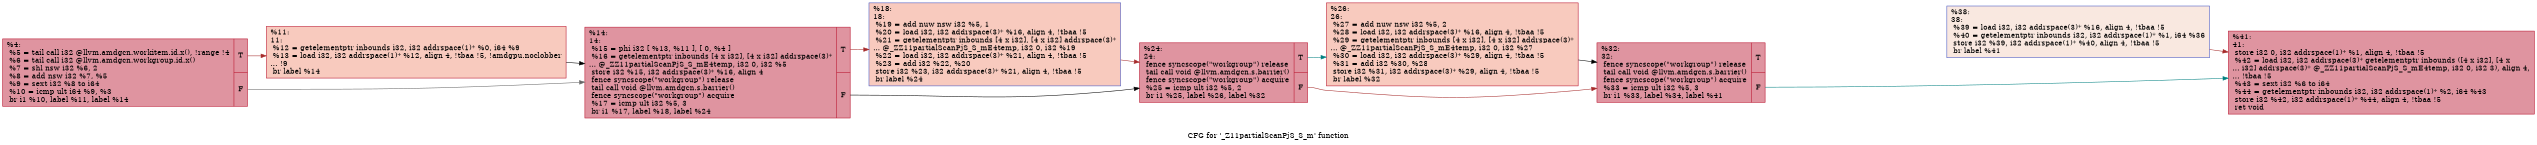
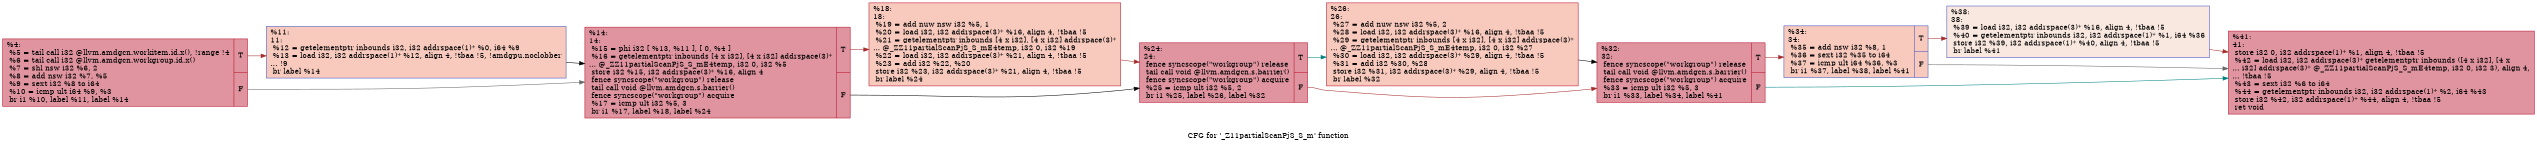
node "%18:": color #3d50c3ff -> #b70d28ff
node "%11:": color #b70d28ff -> #3d50c3ff
node "%34:": added
